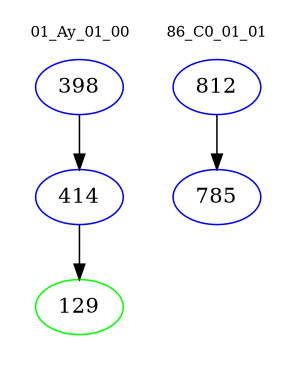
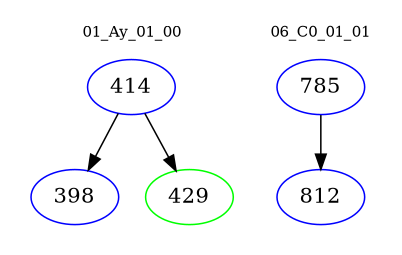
cluster "86_C0_01_01": label "86_C0_01_01" -> "06_C0_01_01"
edge "398" -> "414": reversed
edge "812" -> "785": reversed
node "129": label "129" -> "429"
